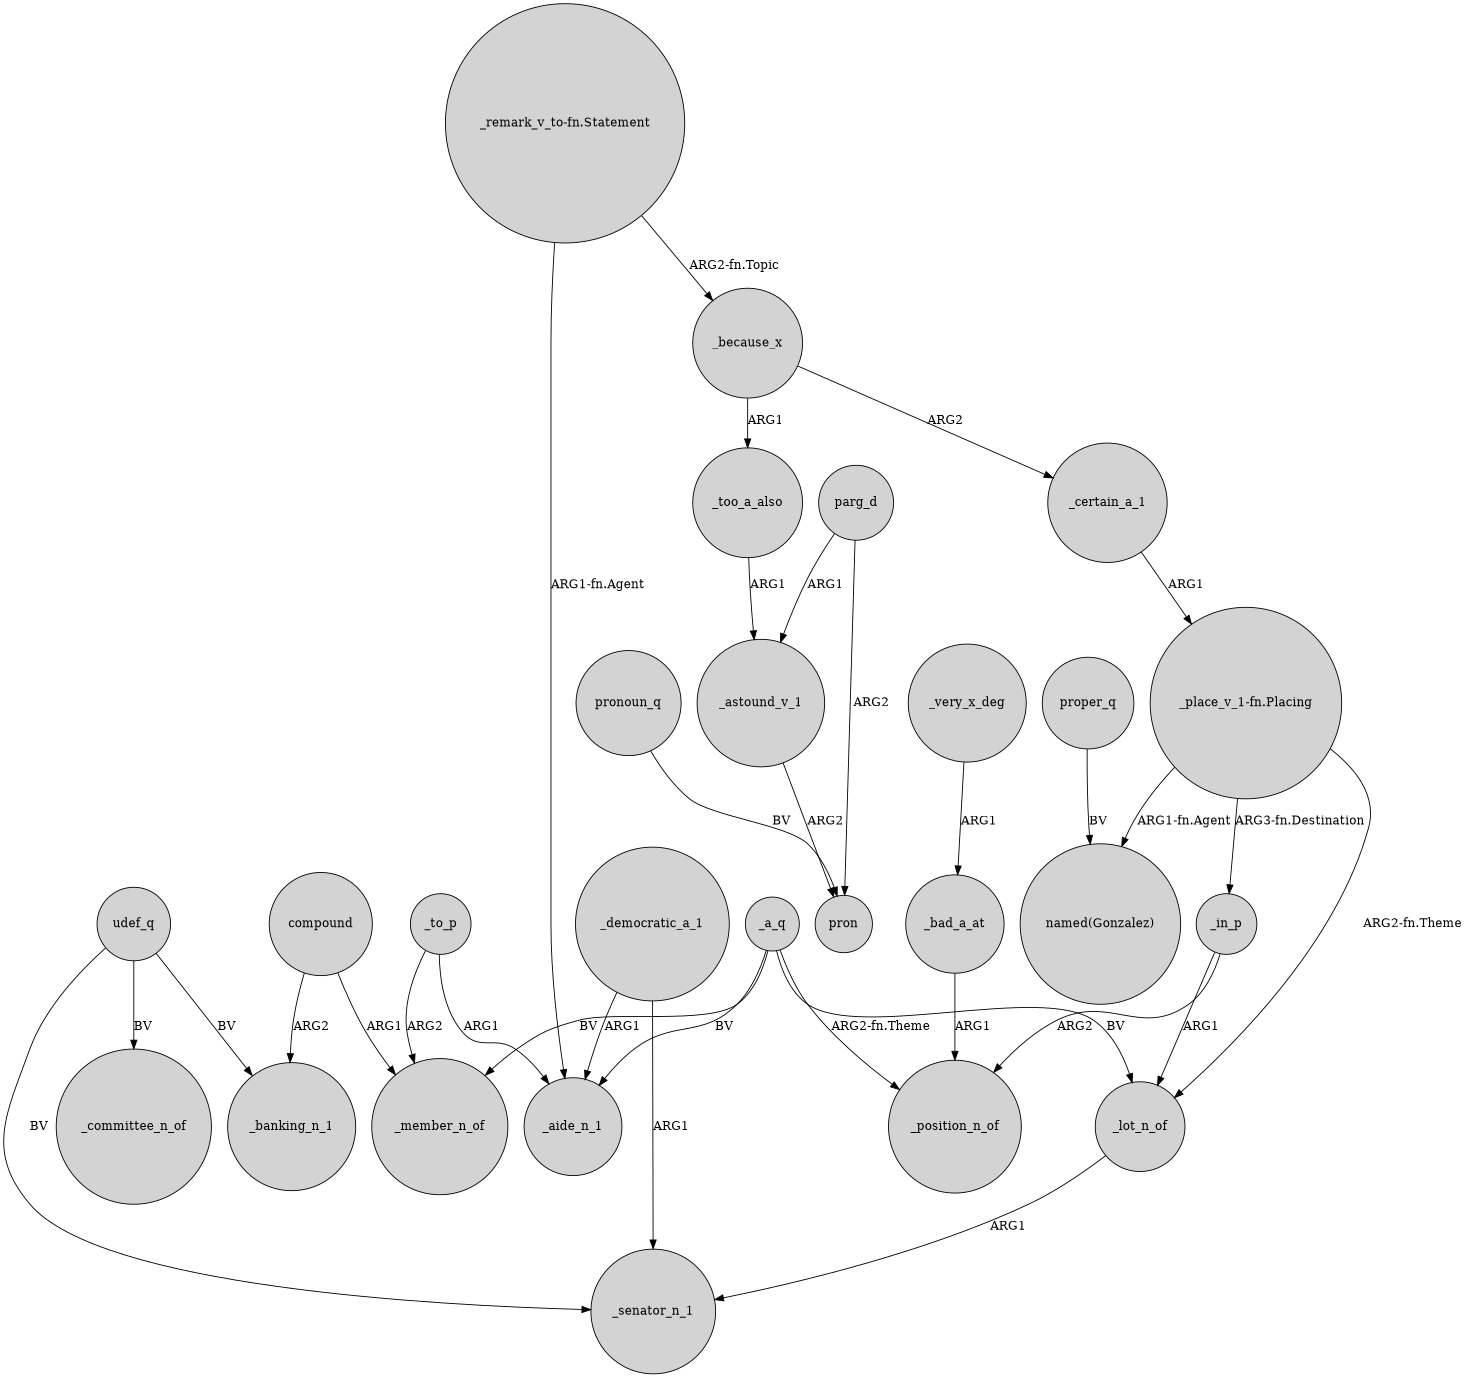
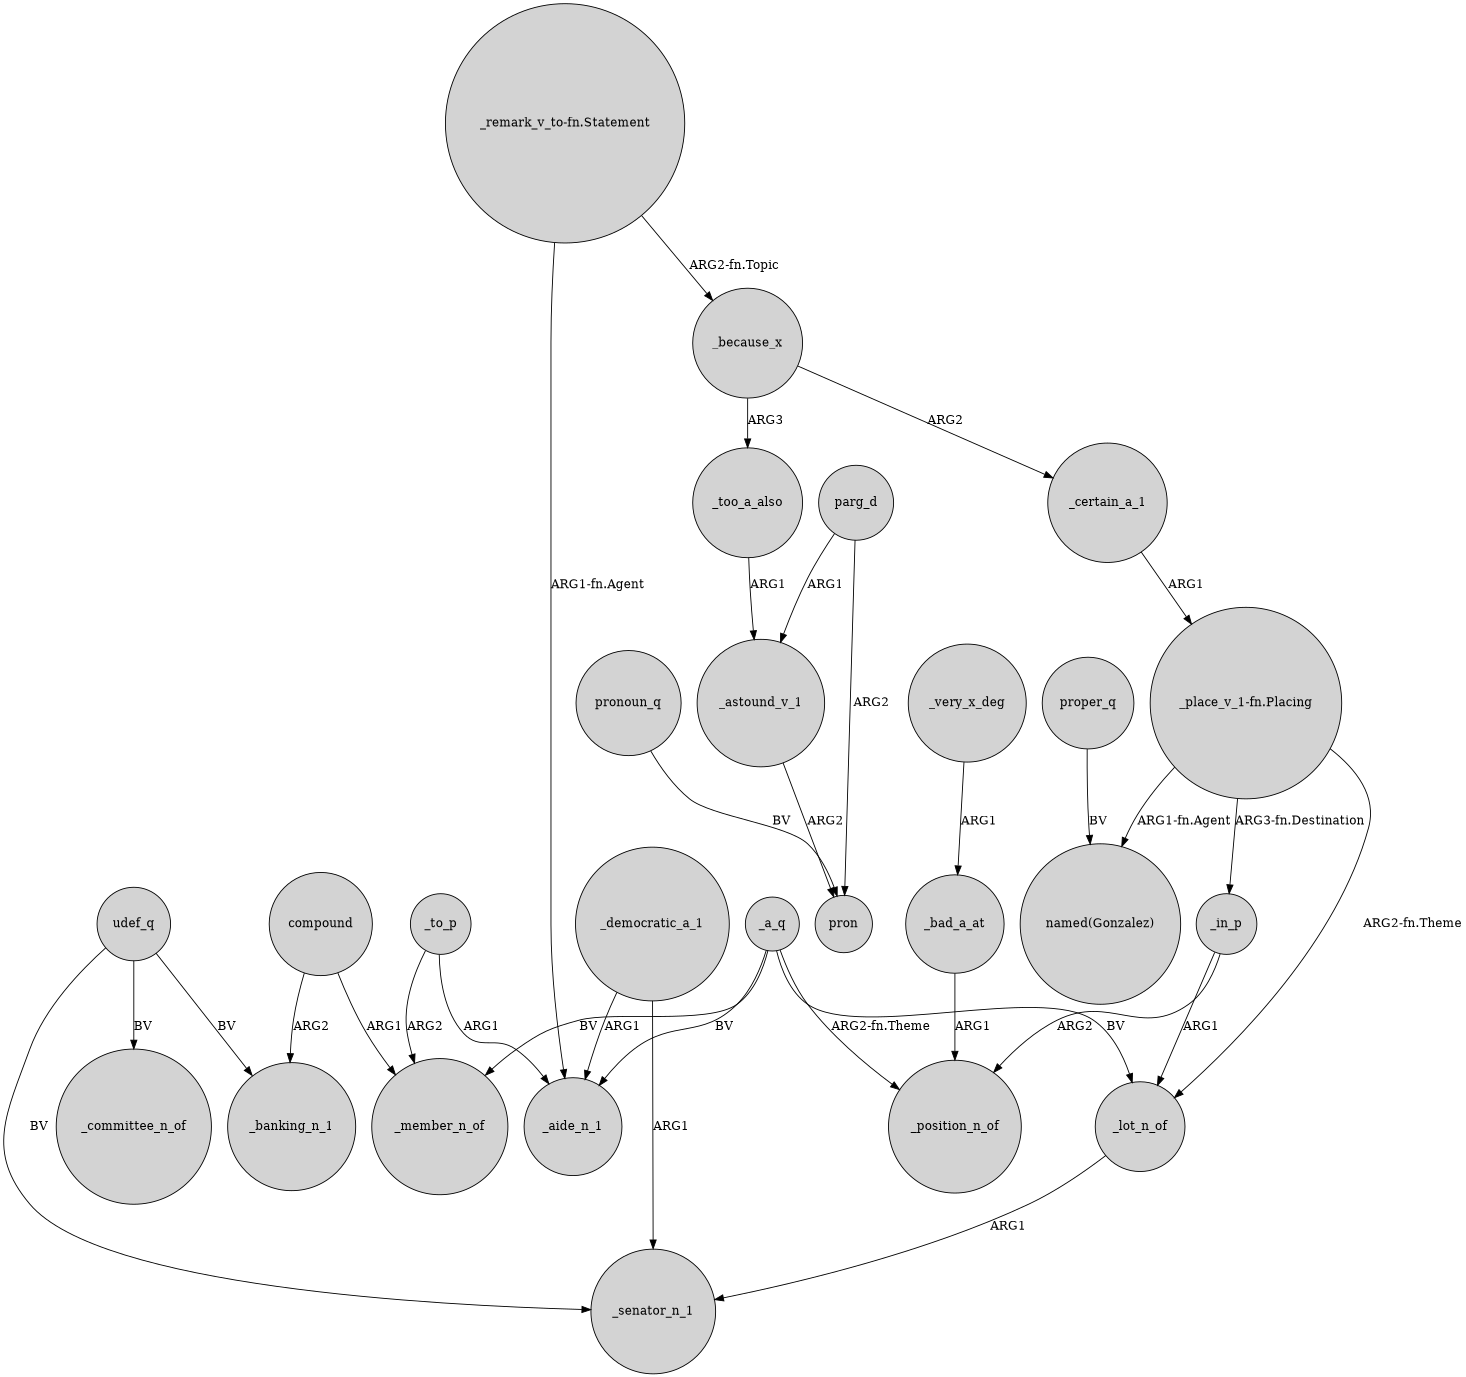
edge "_because_x" -> "_too_a_also": label "ARG1" -> "ARG3"
